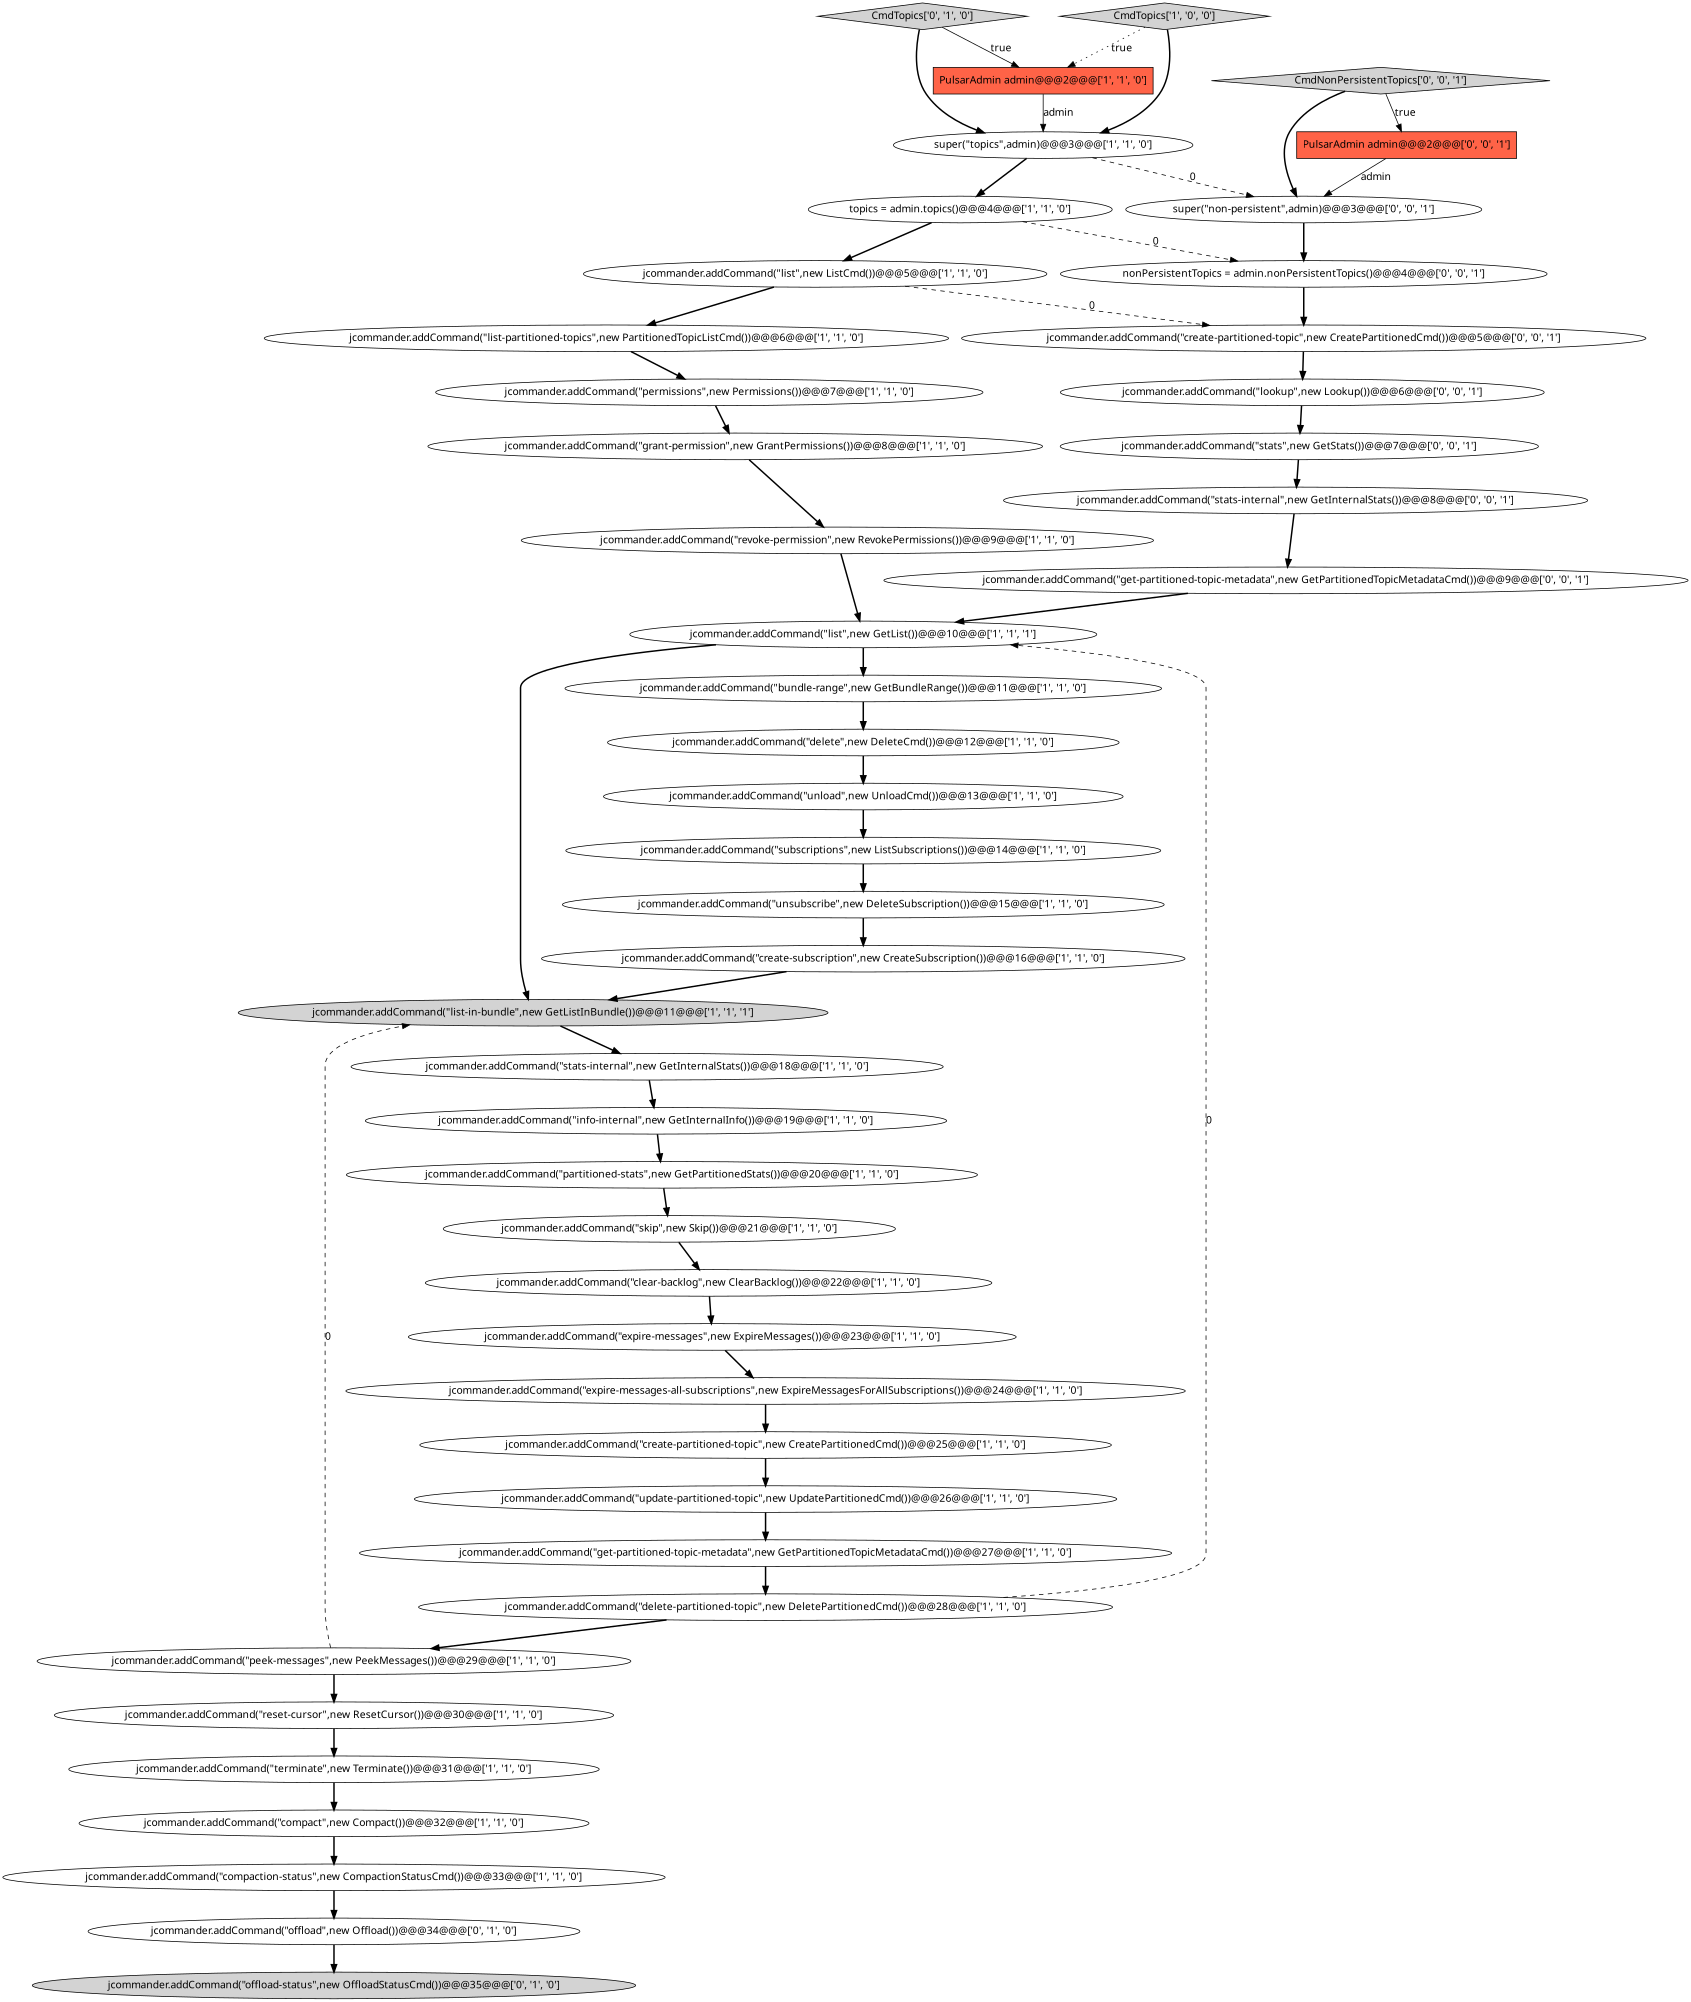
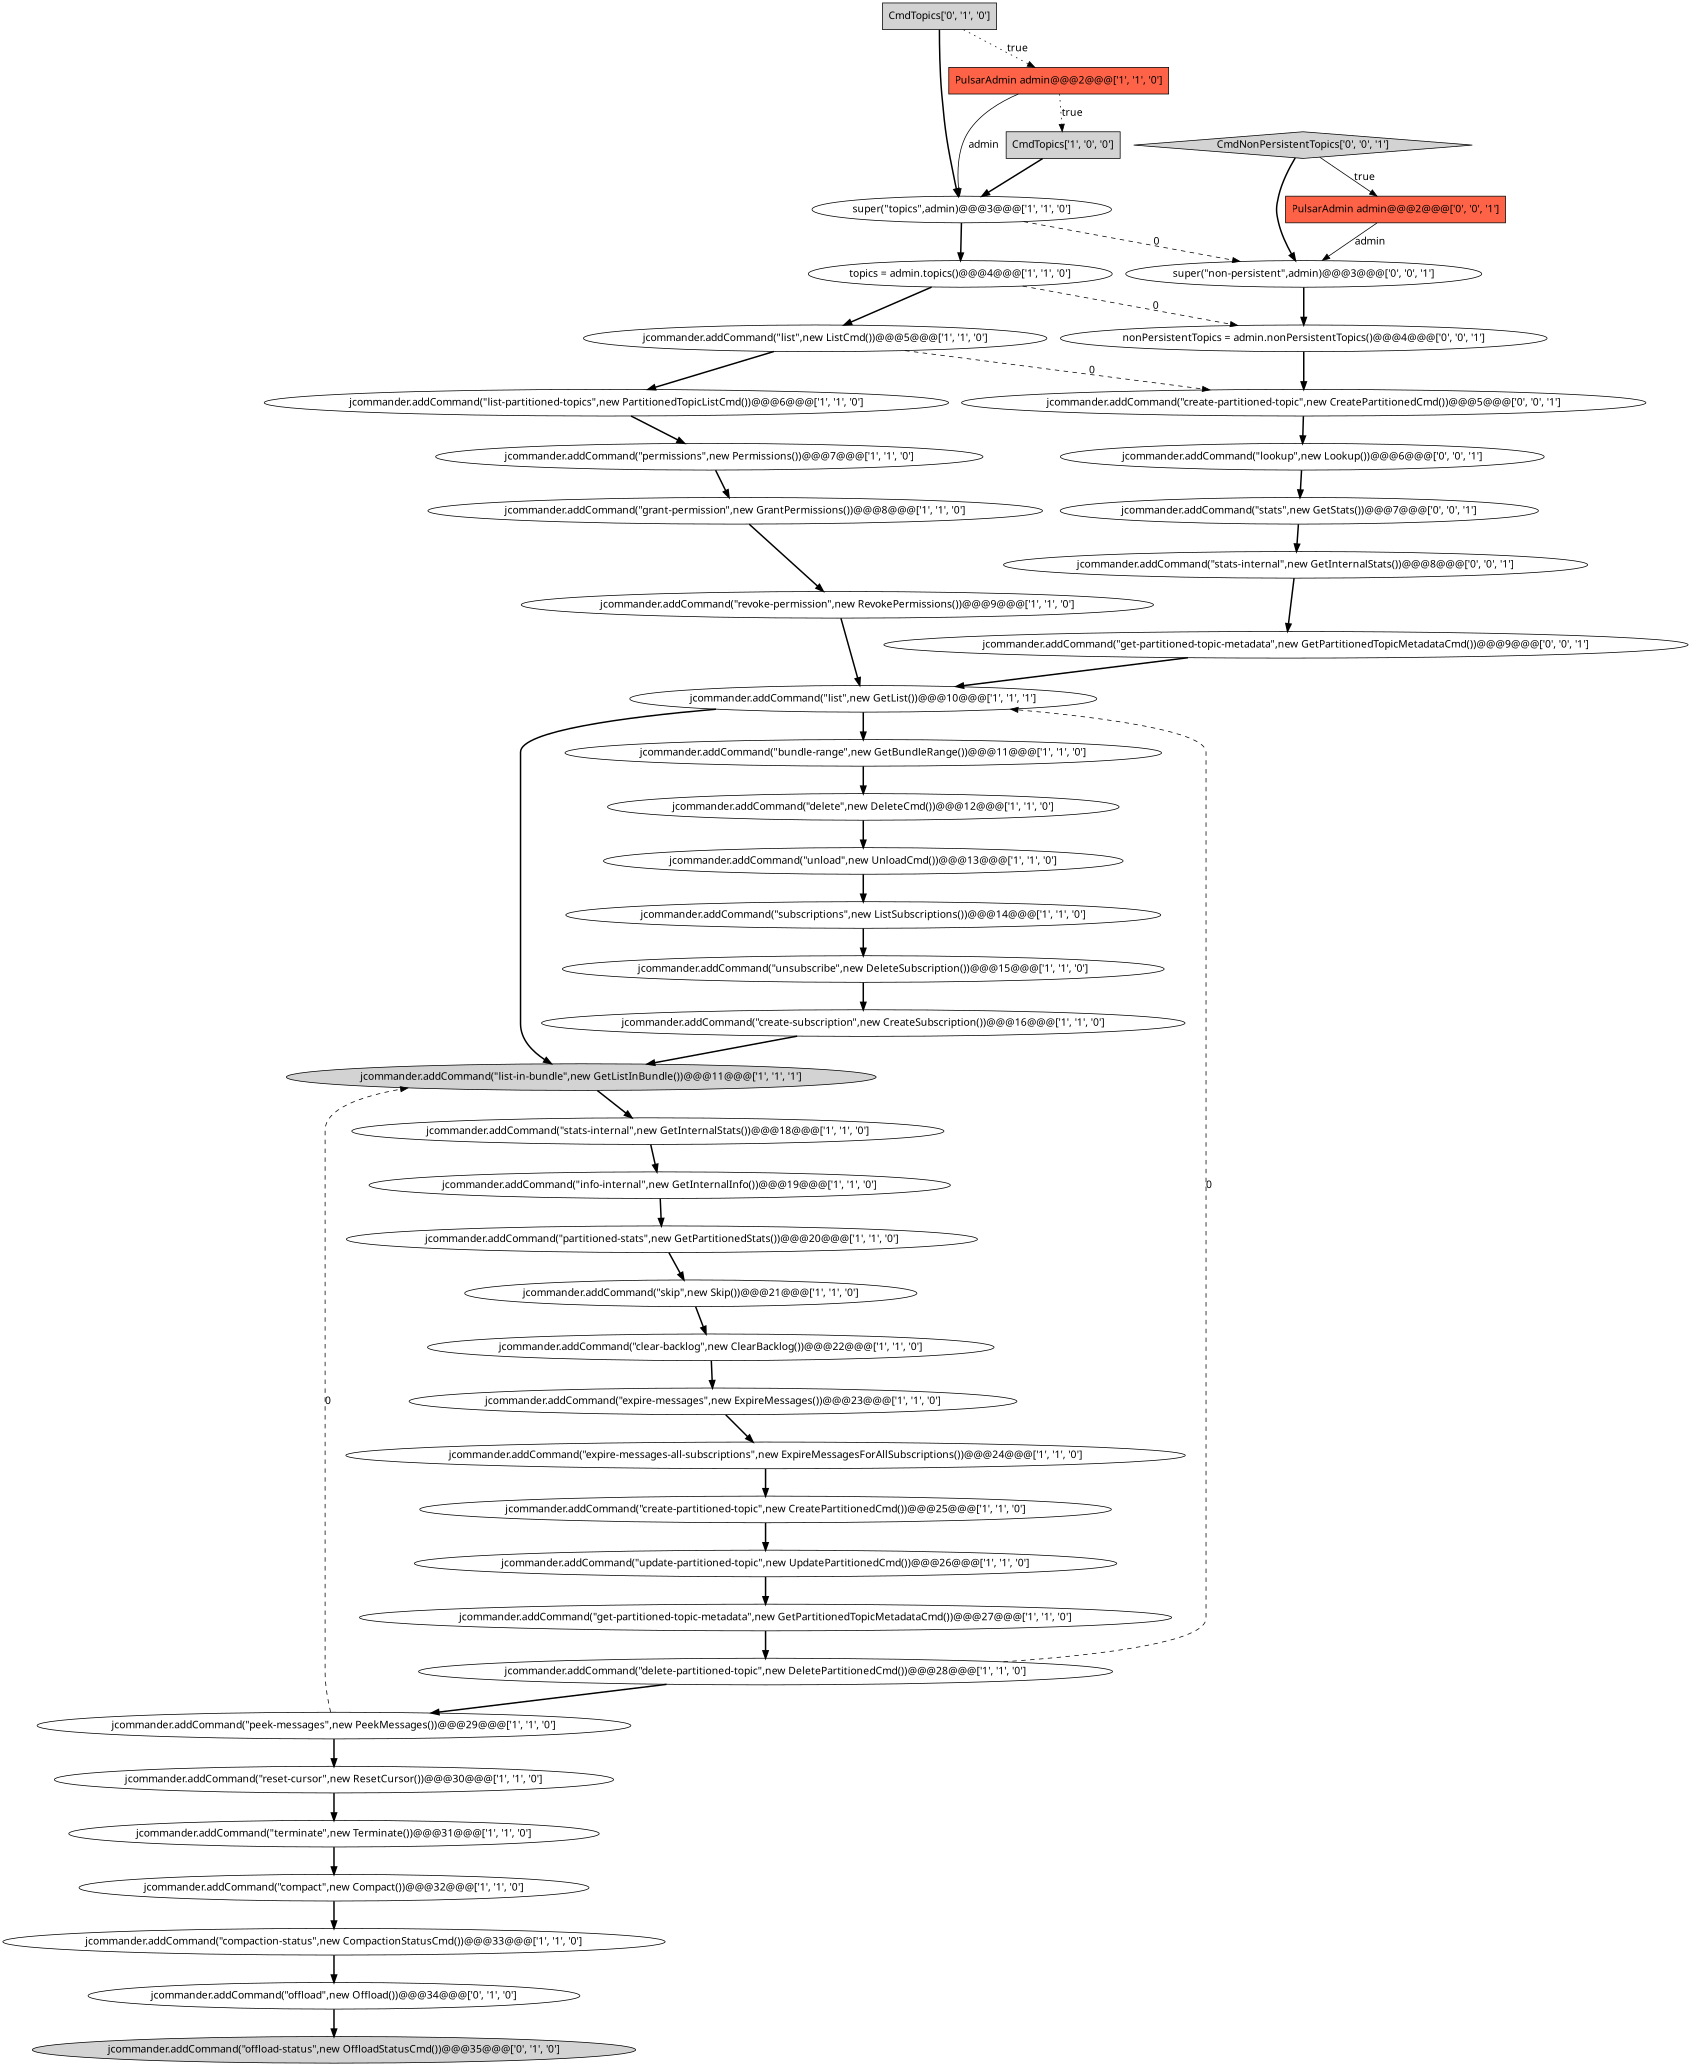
node "CmdTopics['0', '1', '0']": shape diamond -> box
node "CmdTopics['1', '0', '0']": shape diamond -> box
edge "CmdTopics['1', '0', '0']" -> "PulsarAdmin admin@@@2@@@['1', '1', '0']": reversed
edge "CmdTopics['0', '1', '0']" -> "PulsarAdmin admin@@@2@@@['1', '1', '0']": style solid -> dotted
